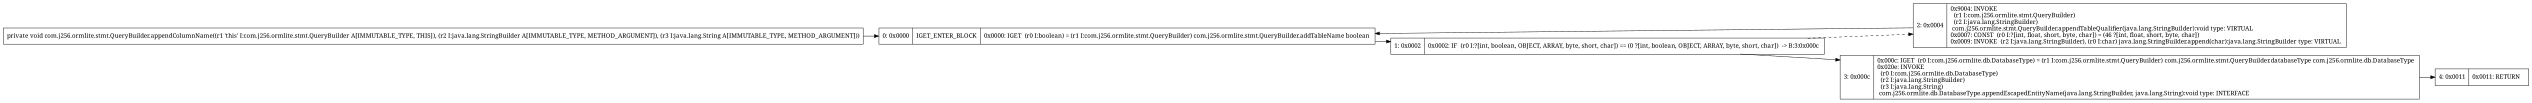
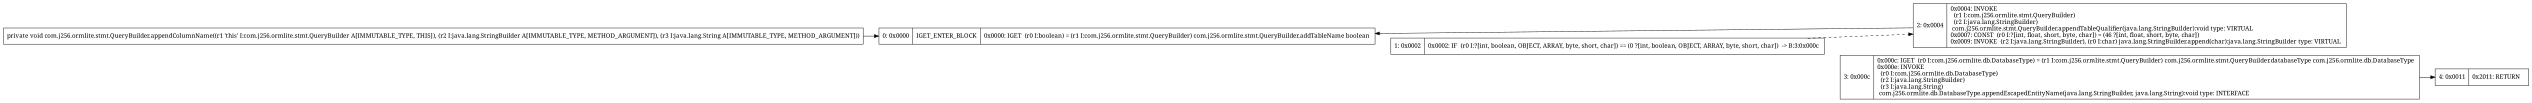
node "2: 0x0004": text "0x9004: INVOKE" -> "0x0004: INVOKE"
edge "0: 0x0000" -> "1: 0x0002": removed
edge "1: 0x0002" -> "3: 0x000c": removed
node "3: 0x000c": text "0x020e: INVOKE" -> "0x000e: INVOKE"
node "4: 0x0011": text "0x0011: RETURN" -> "0x2011: RETURN"
